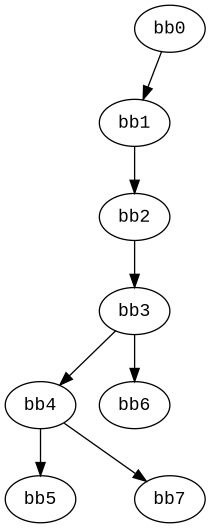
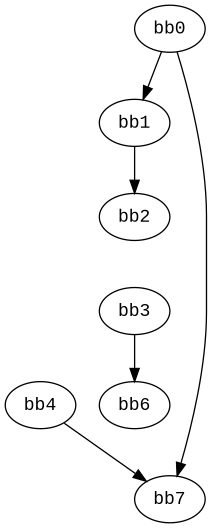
edge "bb0" -> "bb7": added
edge "bb2" -> "bb3": removed
edge "bb3" -> "bb4": removed
node "bb5": removed
